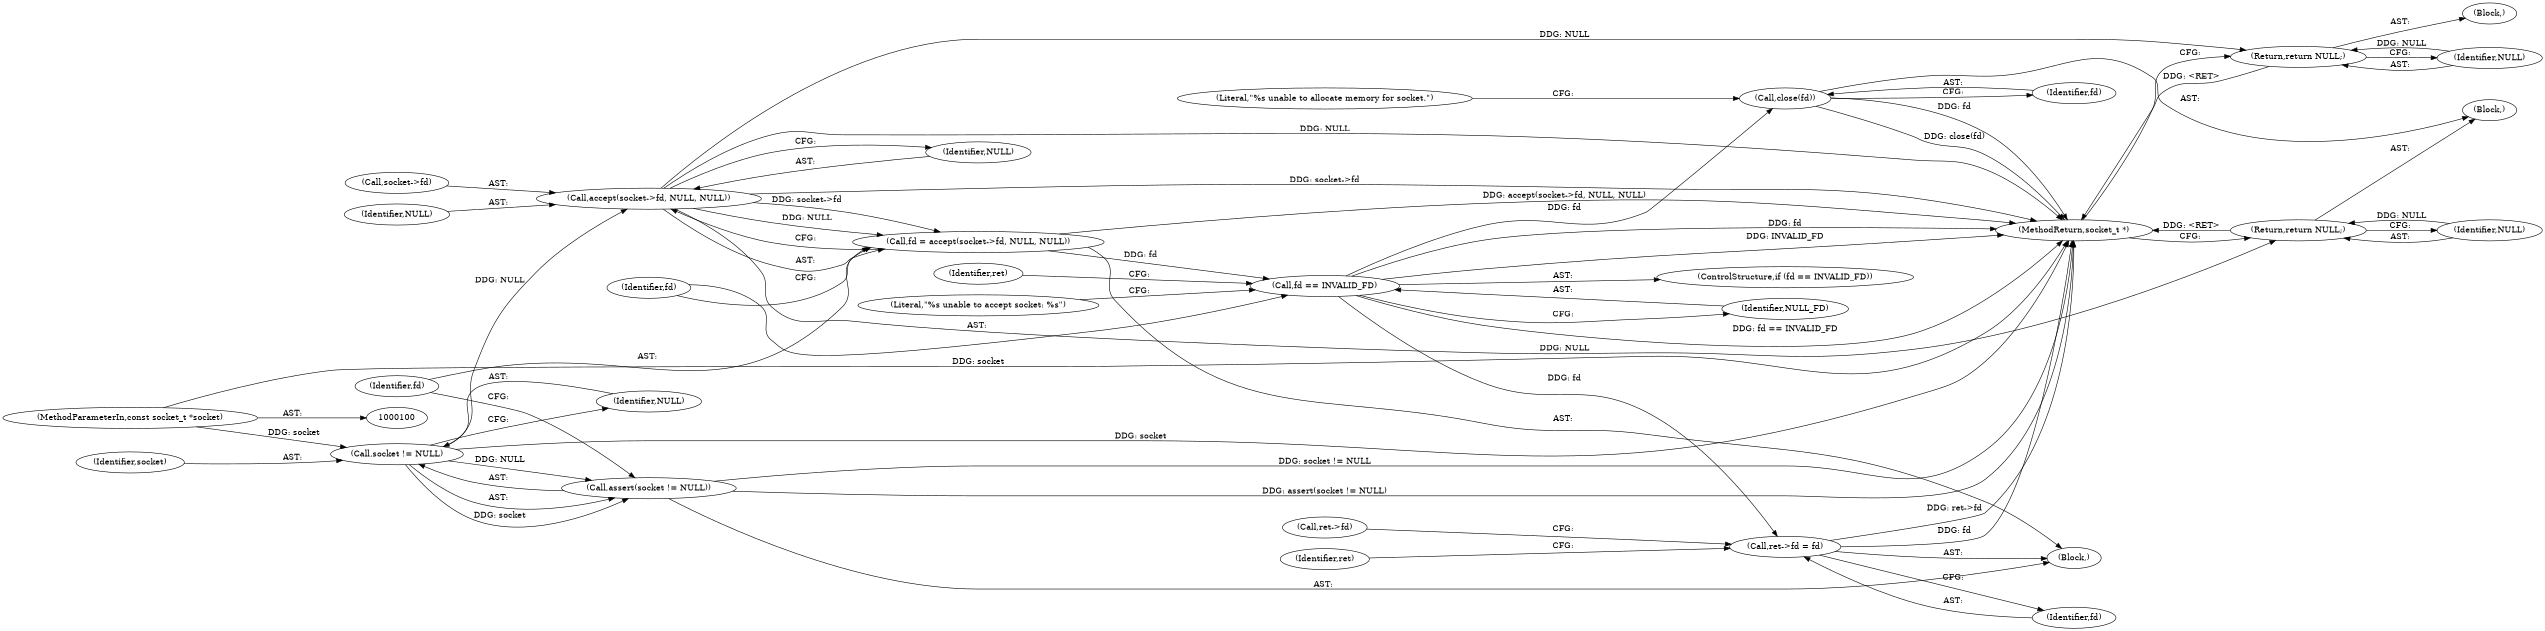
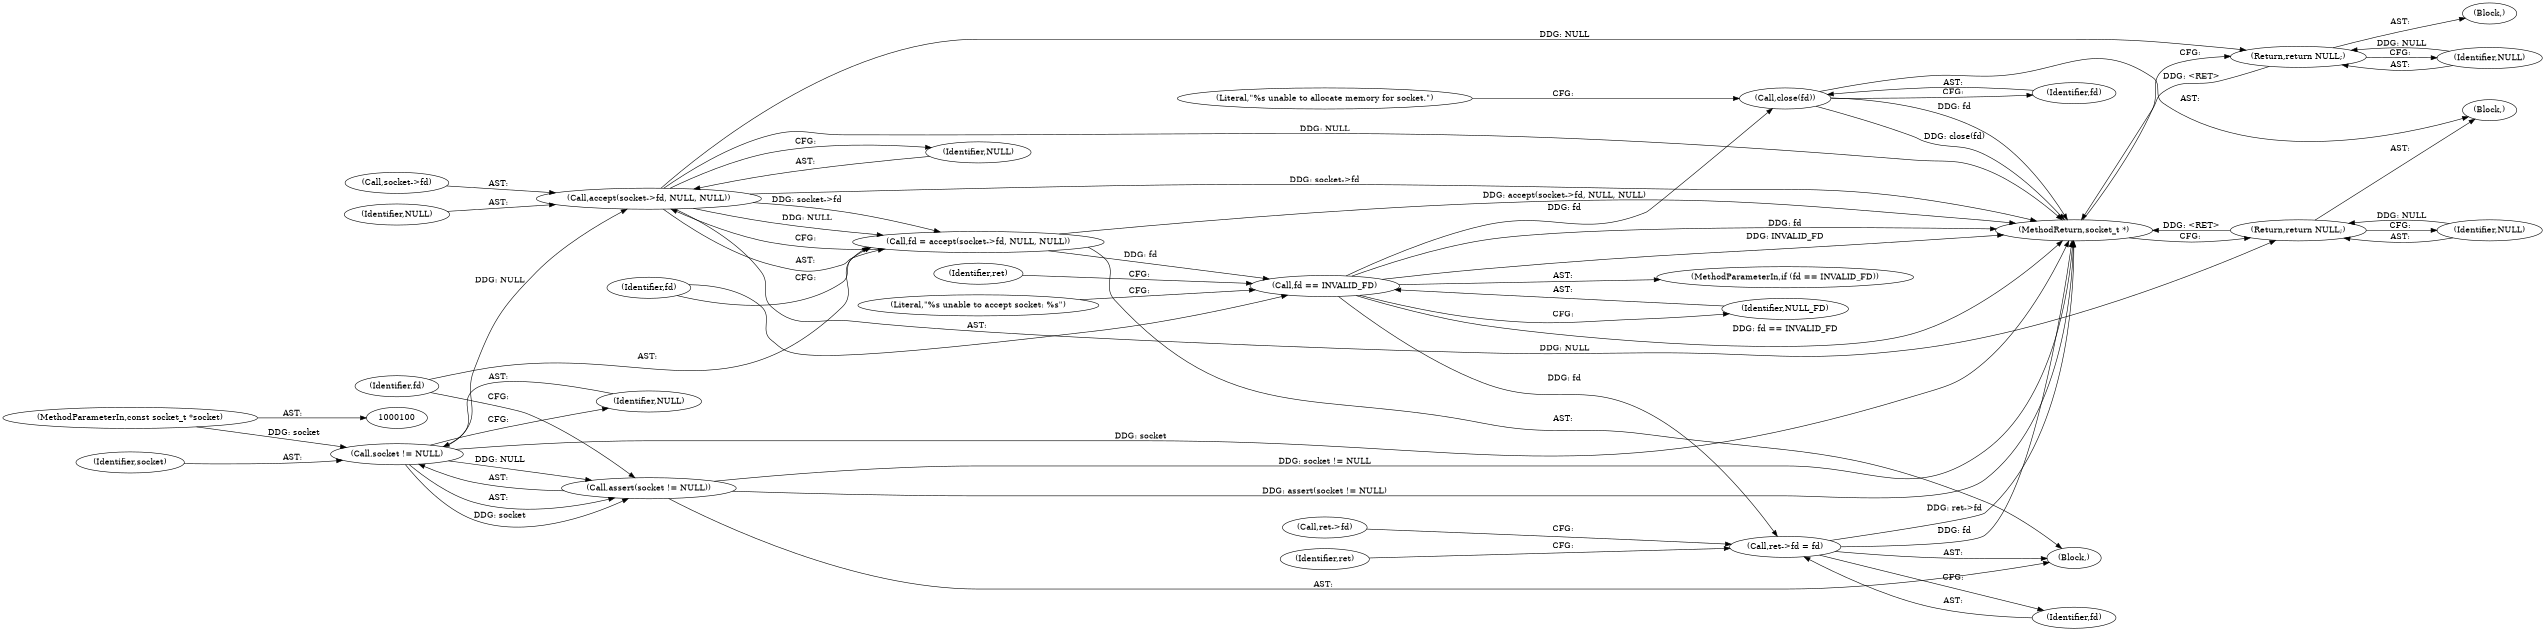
node "(ControlStructure,if (fd == INVALID_FD))": label "(ControlStructure,if (fd == INVALID_FD))" -> "(MethodParameterIn,if (fd == INVALID_FD))"
edge "(MethodParameterIn,const socket_t *socket)" -> "(MethodReturn,socket_t *)": removed, label "DDG: socket"
